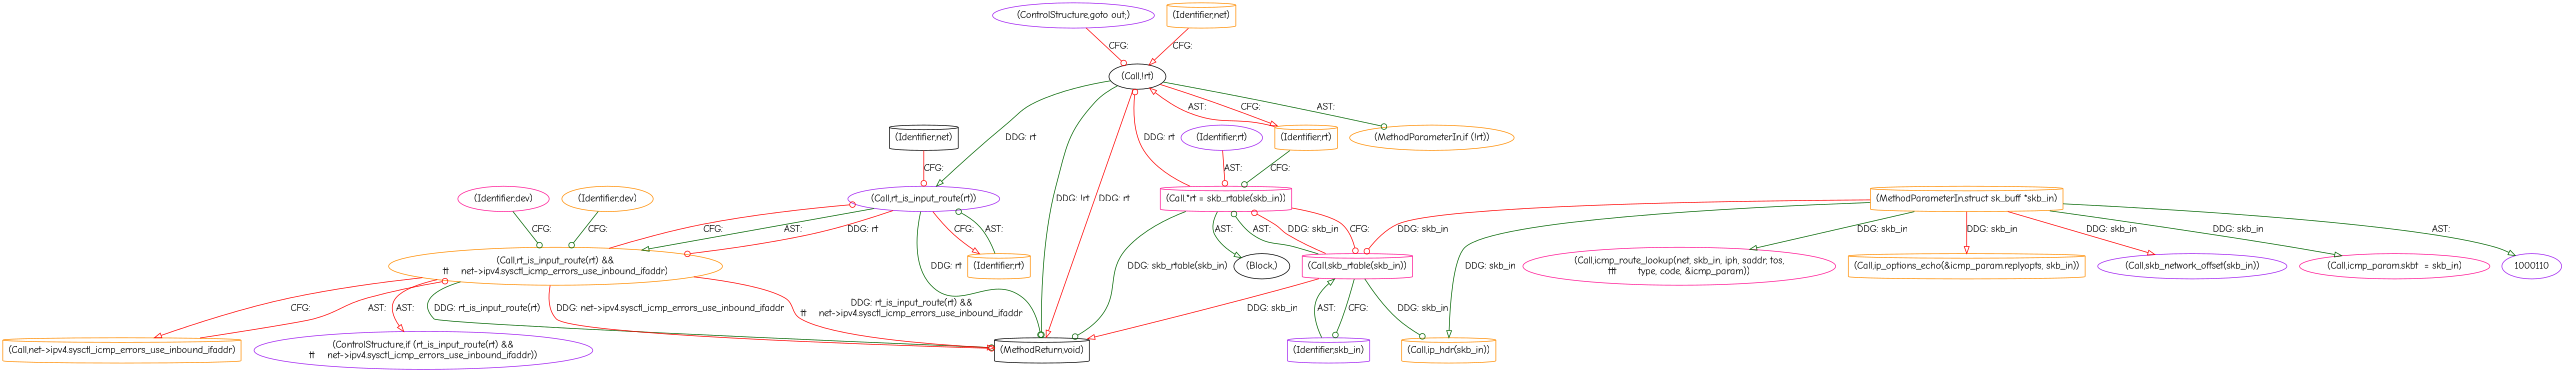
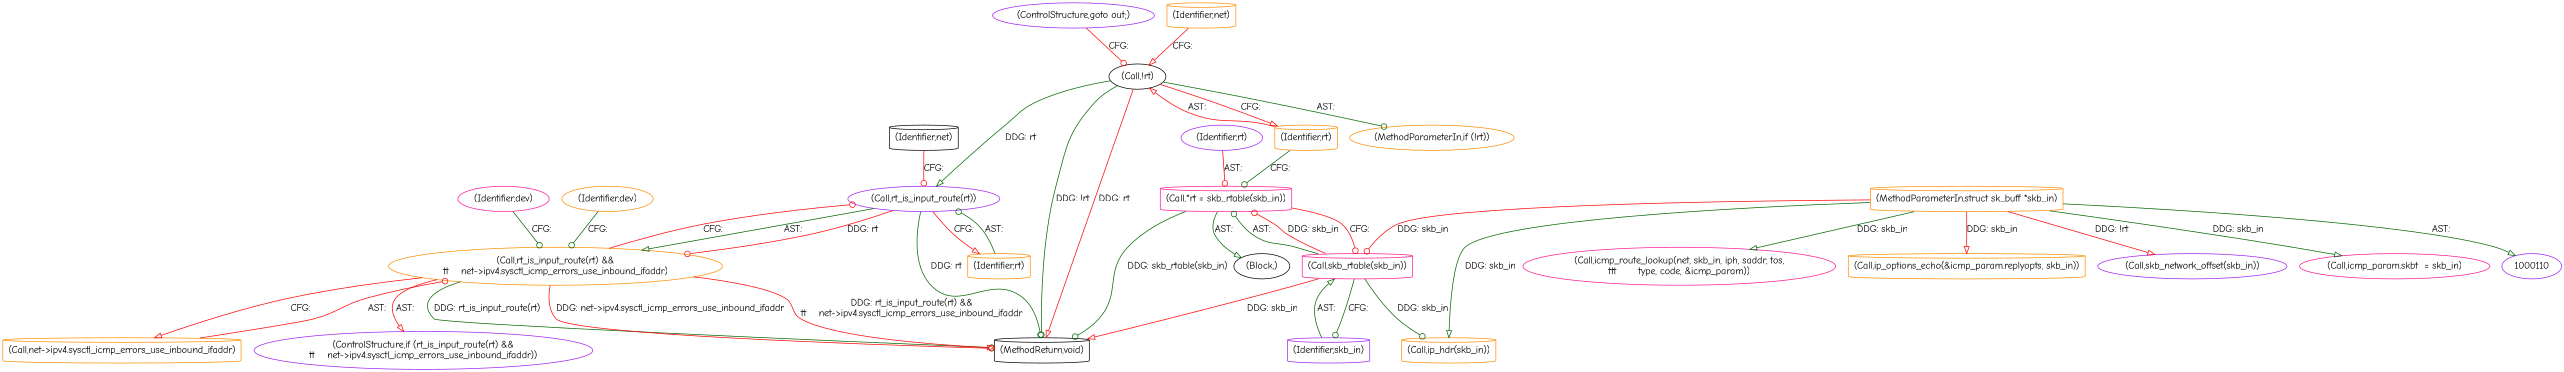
edge "(Call,*rt = skb_rtable(skb_in))" -> "(Call,!rt)": removed, label "DDG: rt"
edge "(MethodParameterIn,struct sk_buff *skb_in)" -> "(Call,skb_network_offset(skb_in))": label "DDG: skb_in" -> "DDG: !rt"
